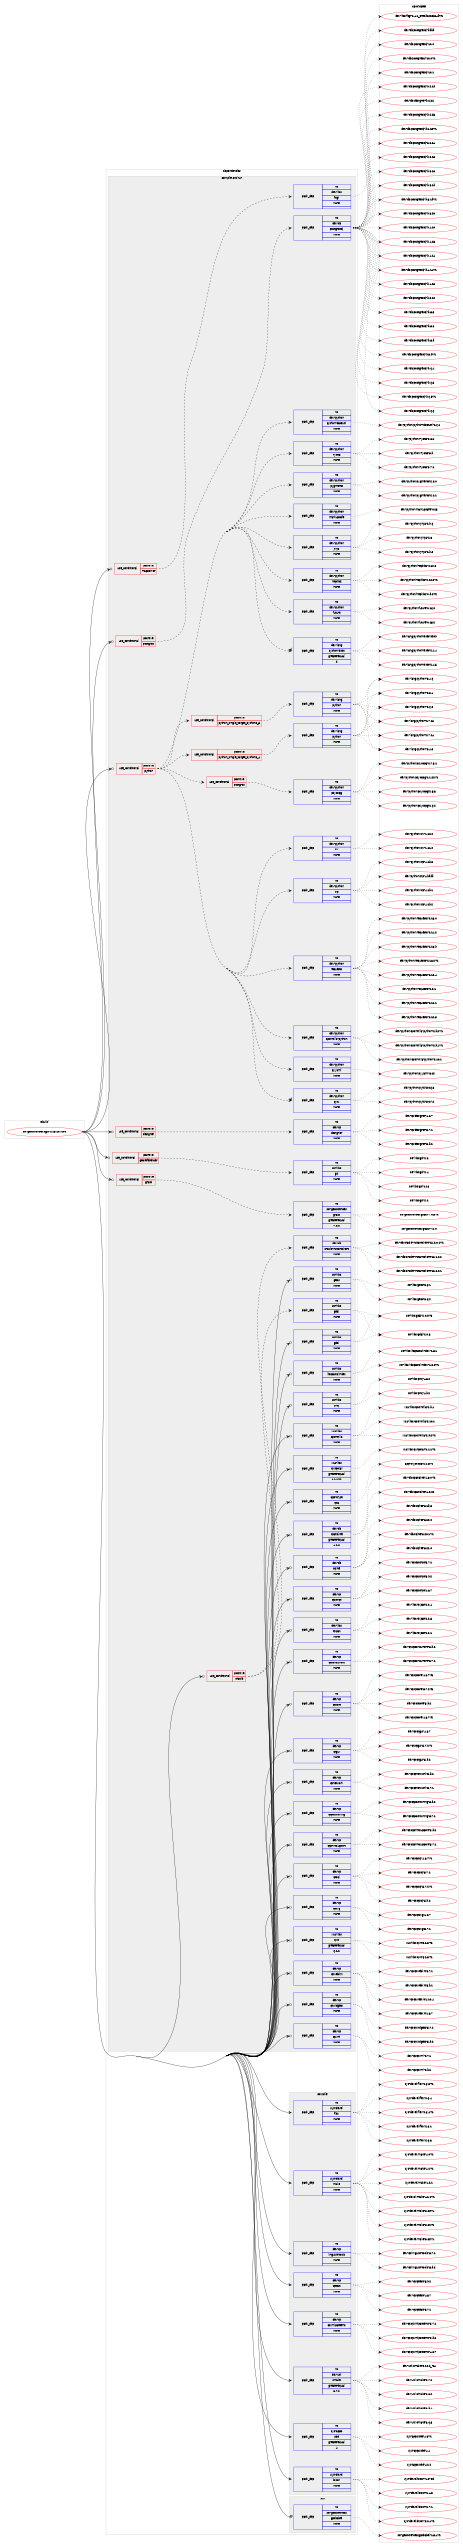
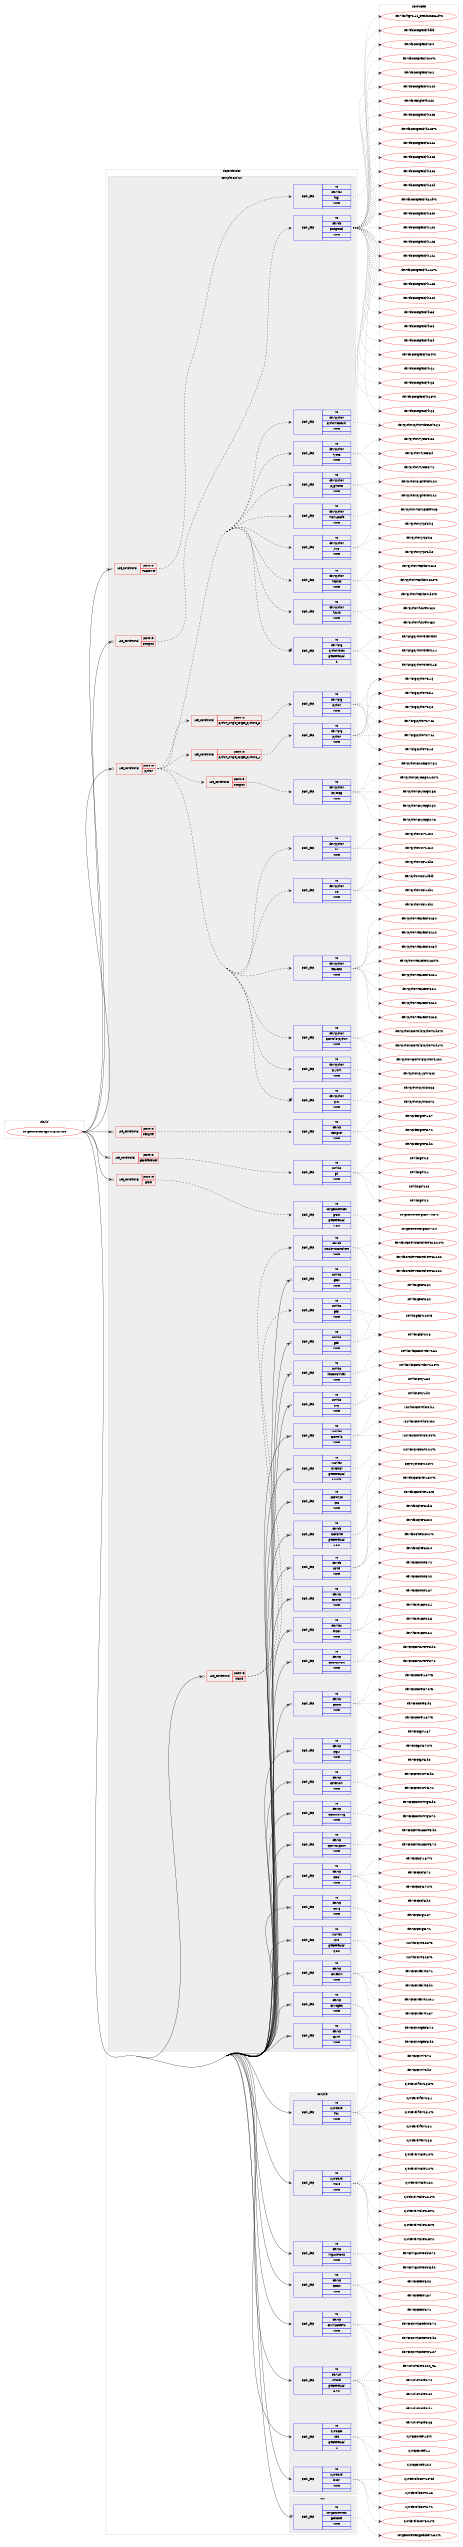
node "dev-python/psycopg-2.7.3": added
